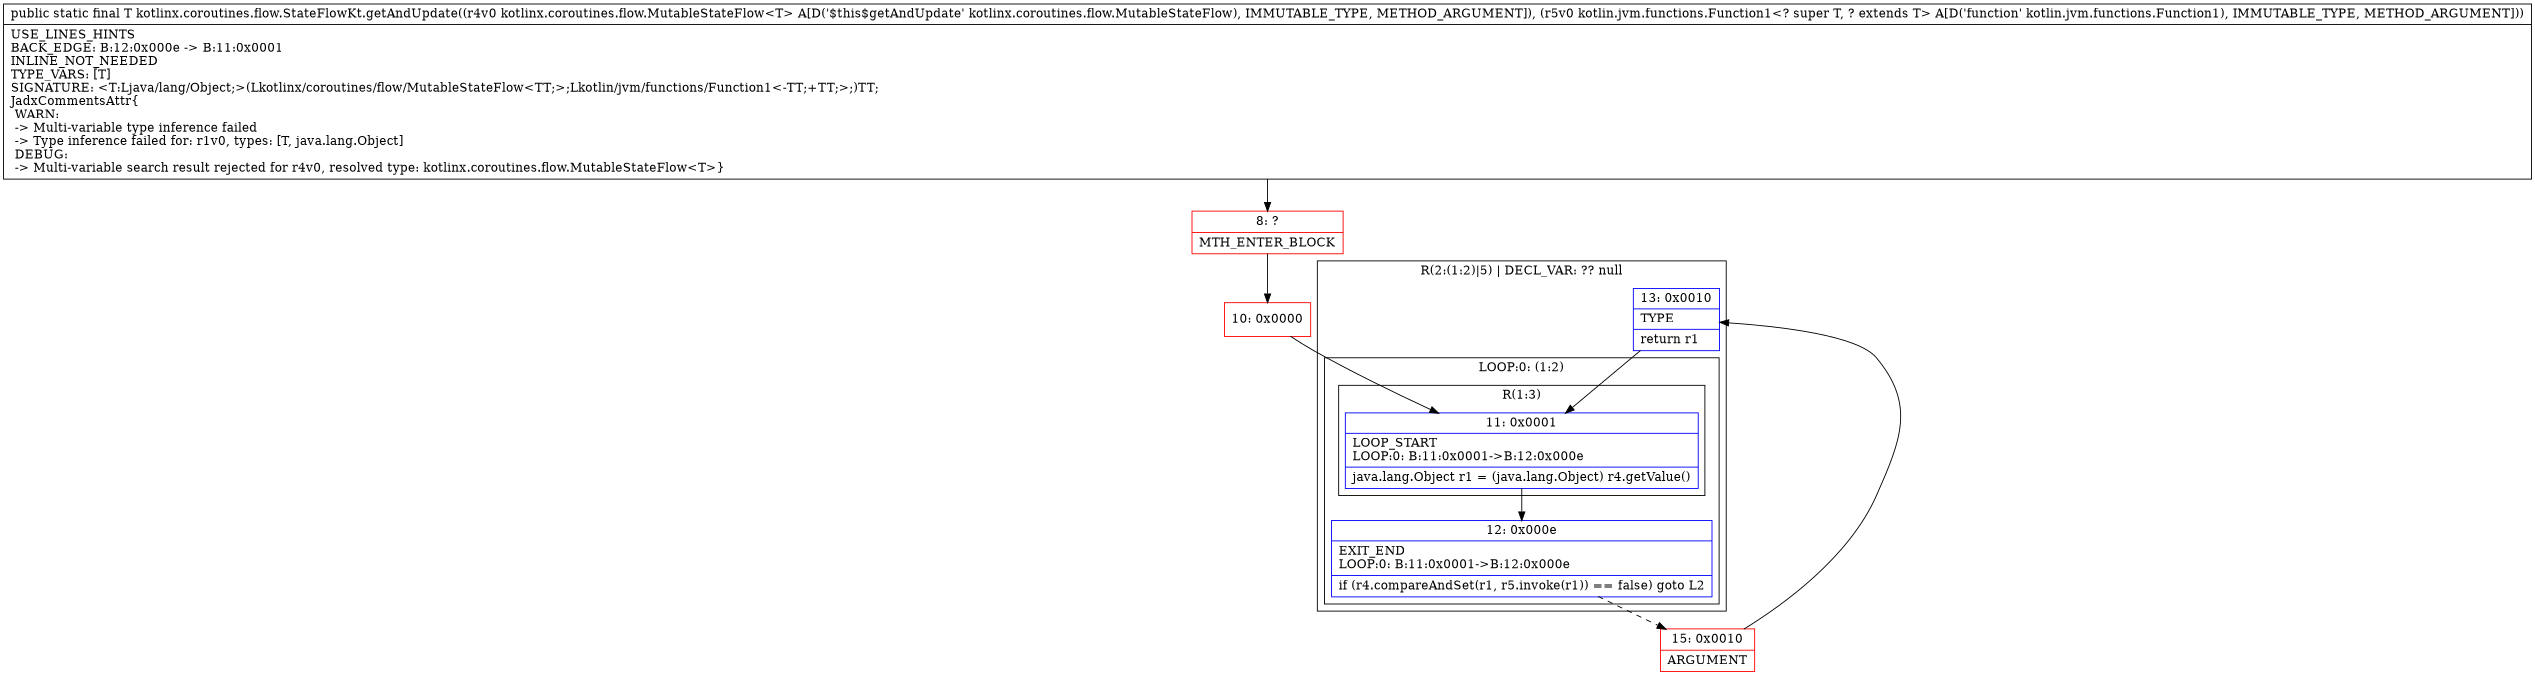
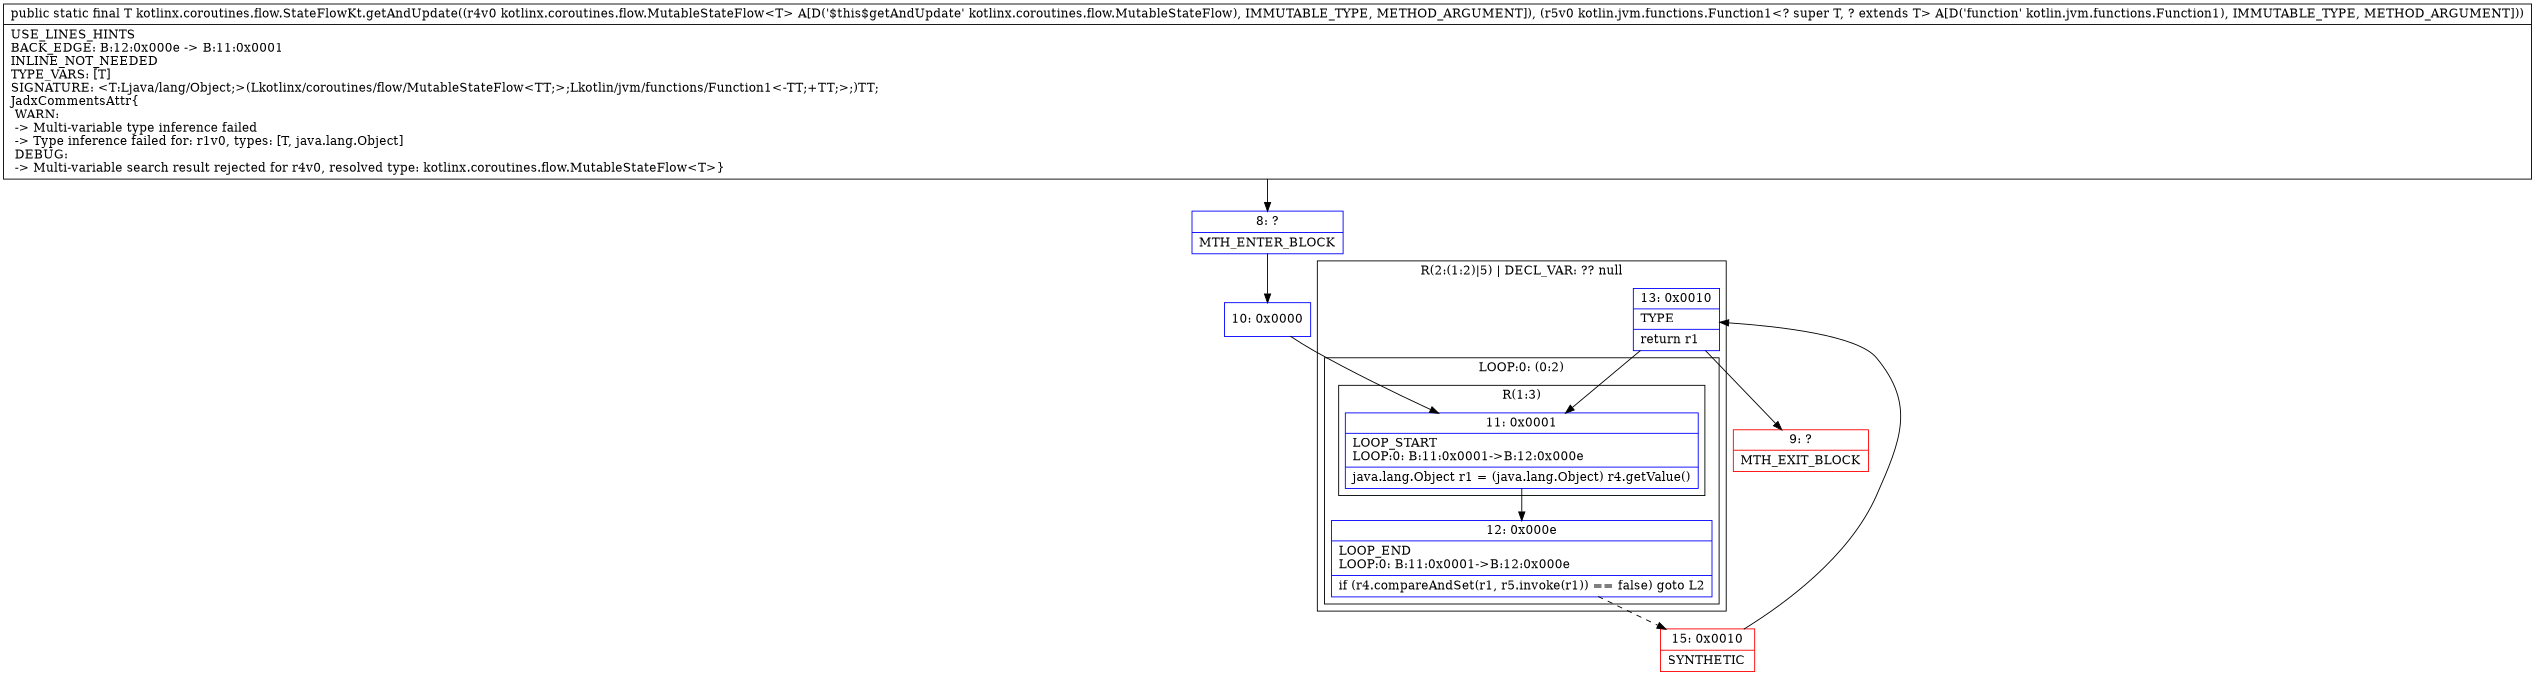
node "8: ?": color red -> blue
node "10: 0x0000": color red -> blue
cluster "LOOP:0: (1:2)": label "LOOP:0: (1:2)" -> "LOOP:0: (0:2)"
node "9: ?": added
node "12: 0x000e": text "EXIT_END" -> "LOOP_END"
node "15: 0x0010": text "ARGUMENT" -> "SYNTHETIC"
